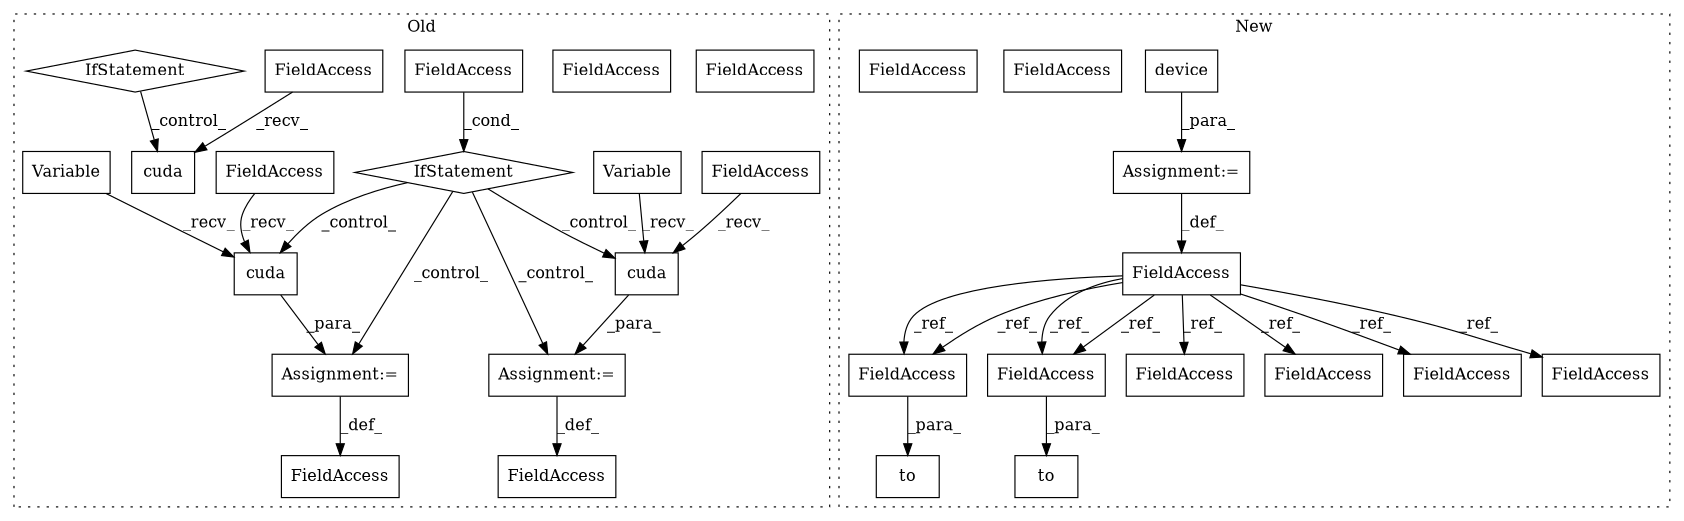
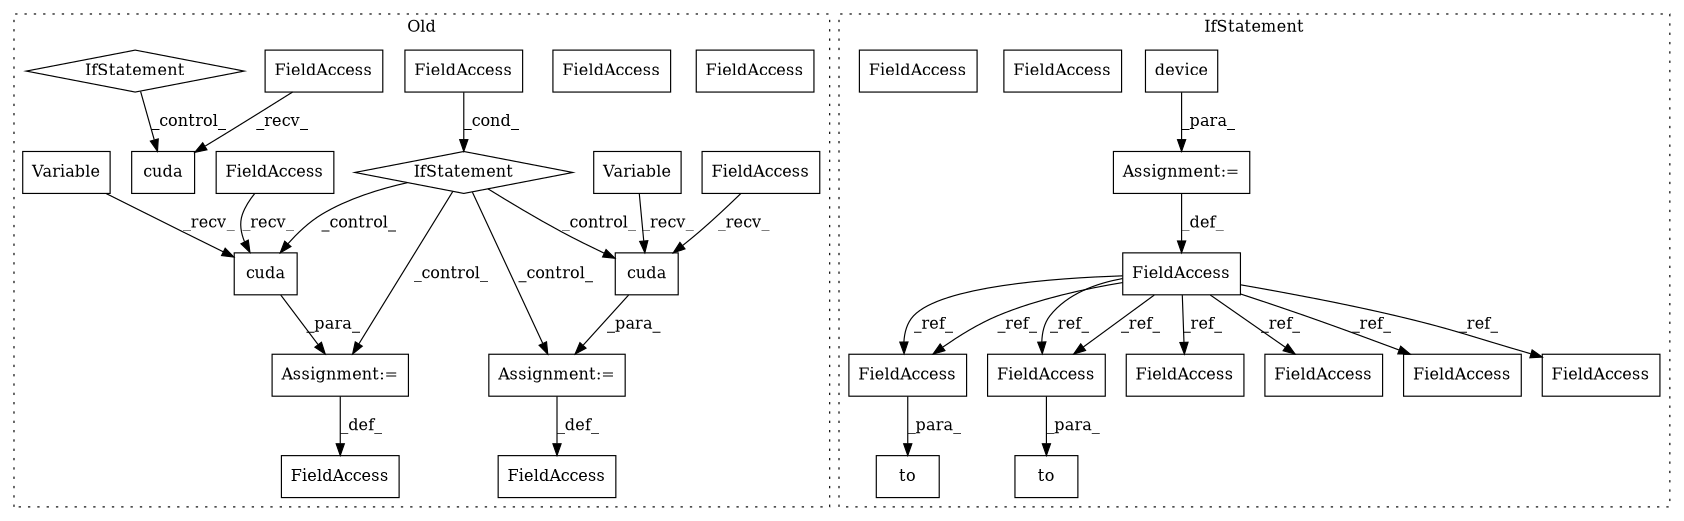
cluster "New": label "New" -> "IfStatement"
